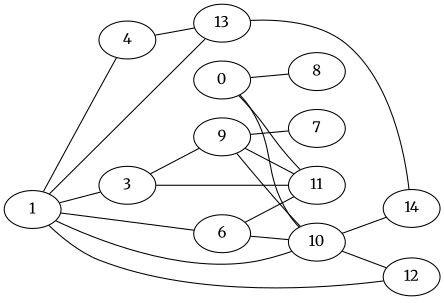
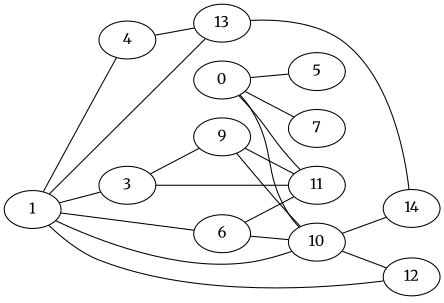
node "8": label "8" -> "5"
edge "9" -> "7": now "0" -> "7"
